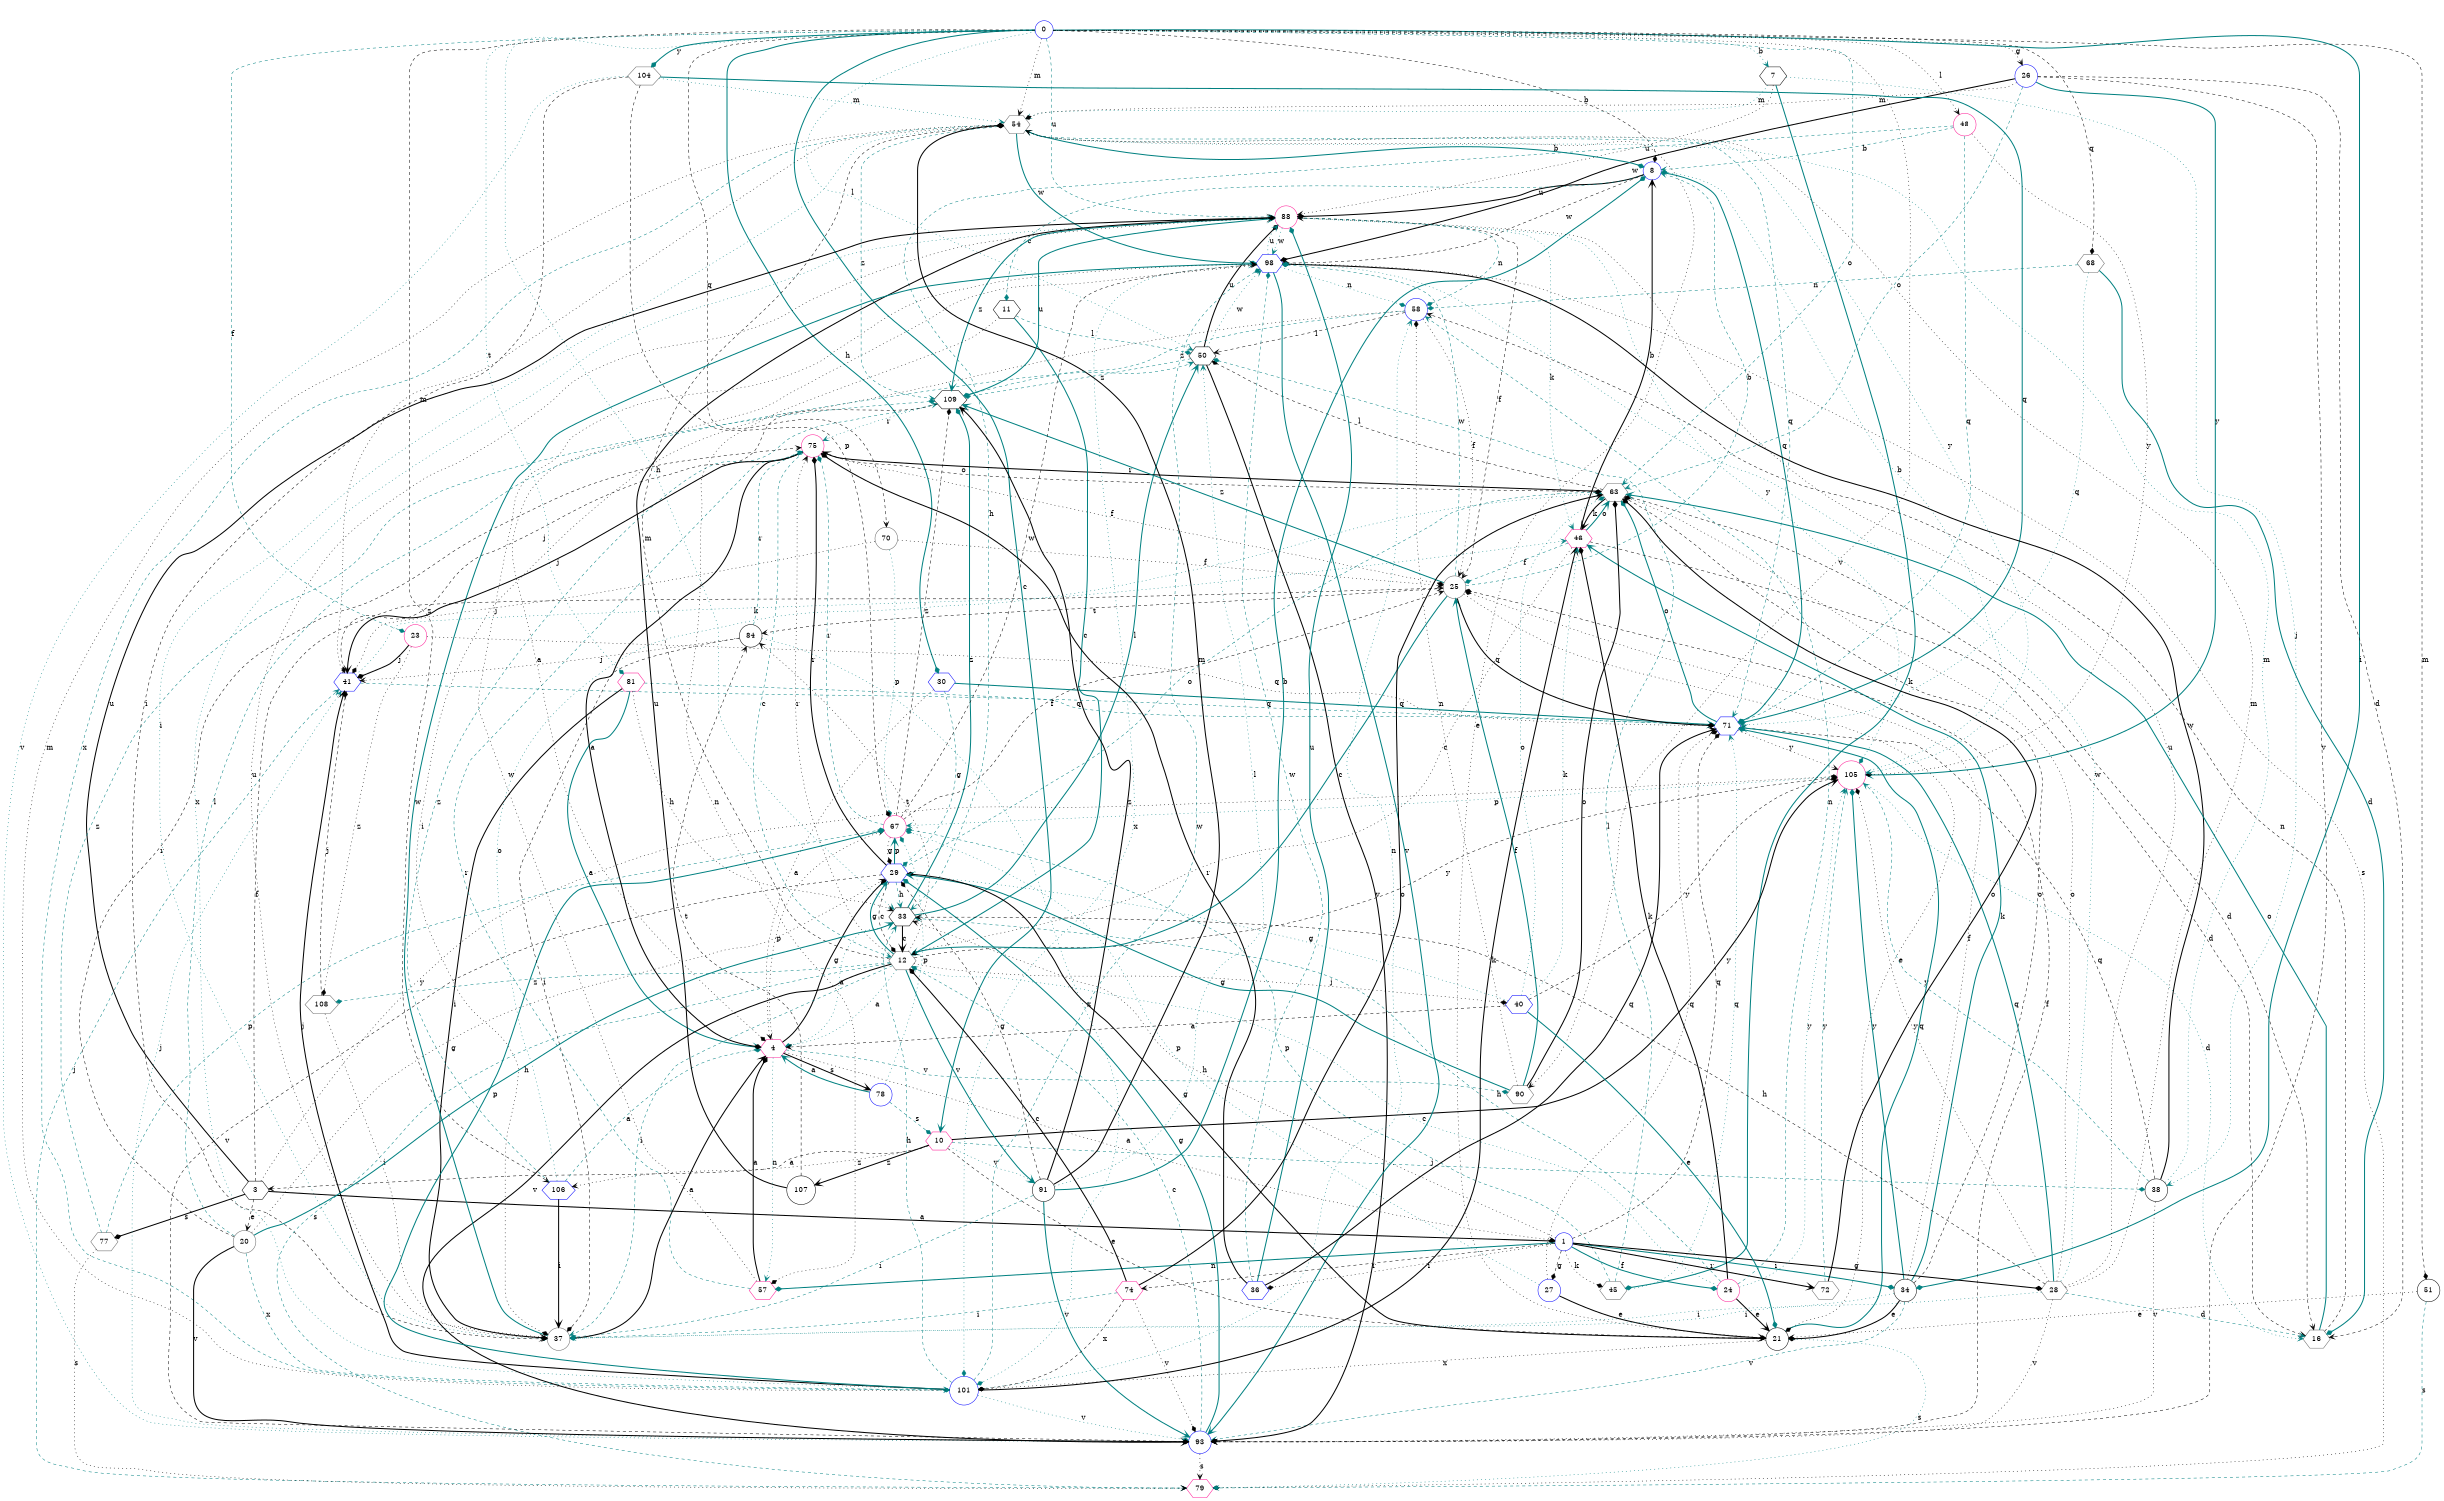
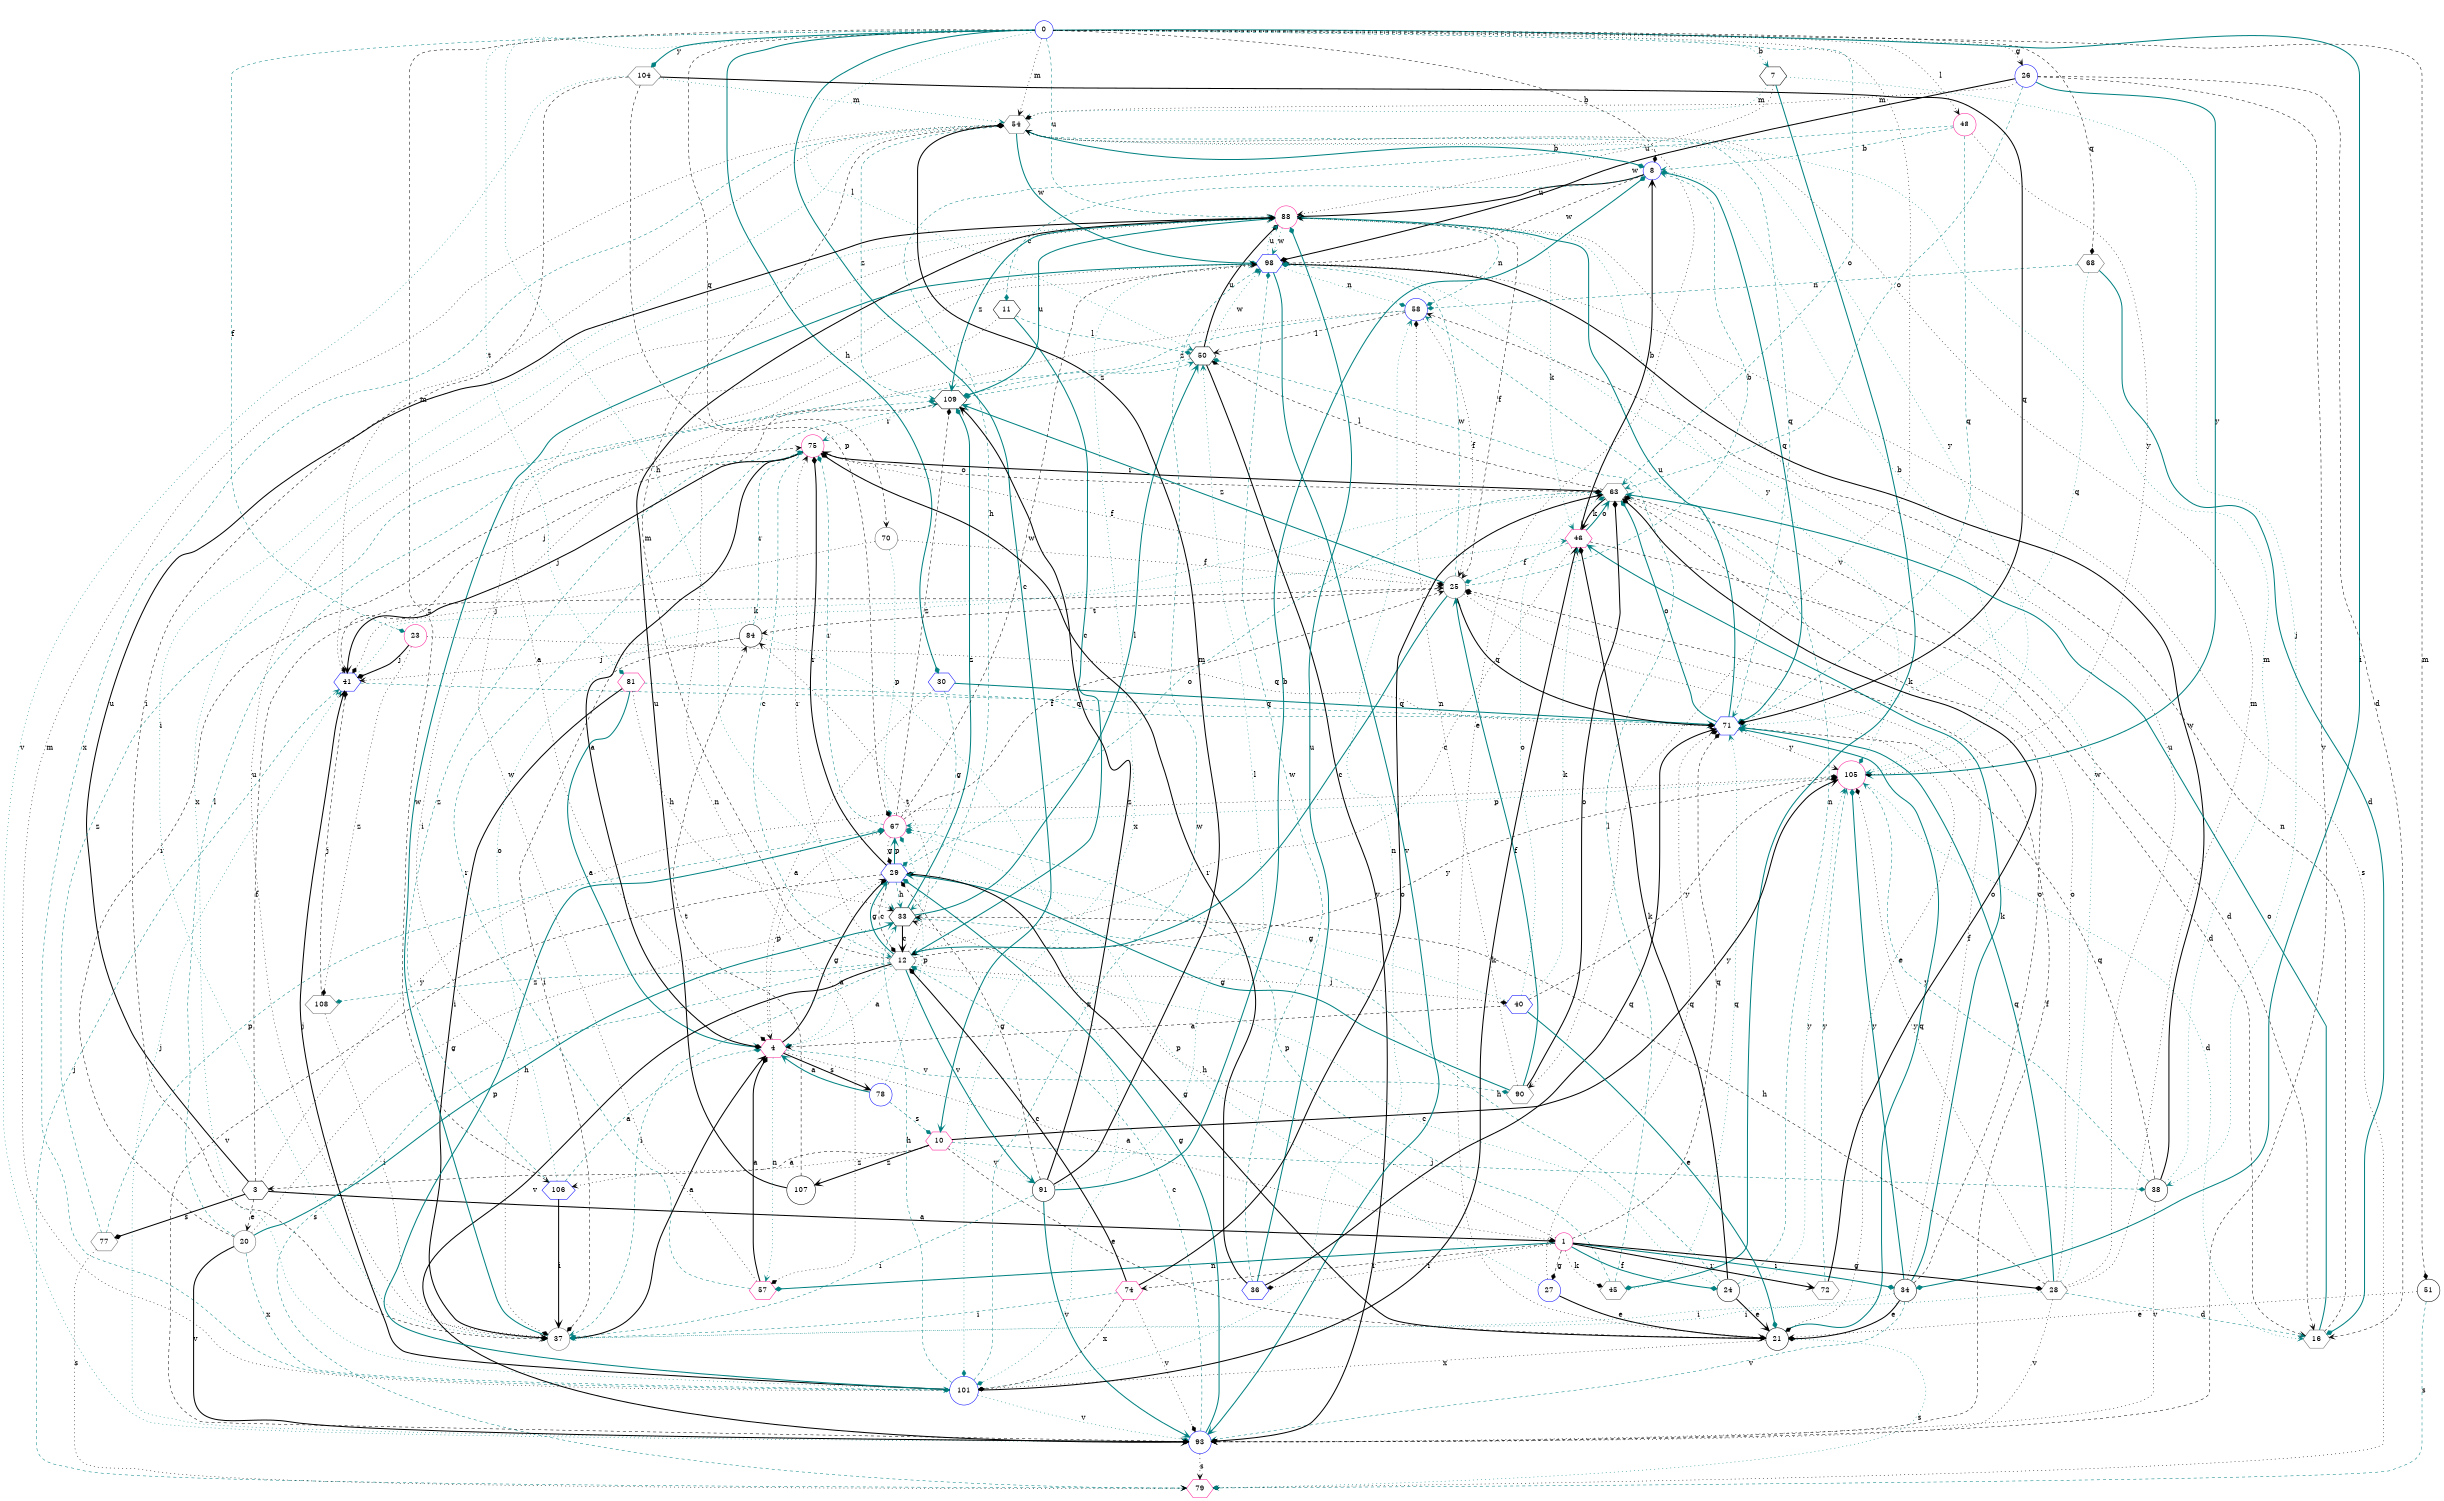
edge "104" -> "71": color teal -> black
edge "71" -> "88": added, label "u"
node "1": color blue -> deeppink
node "24": color deeppink -> black
